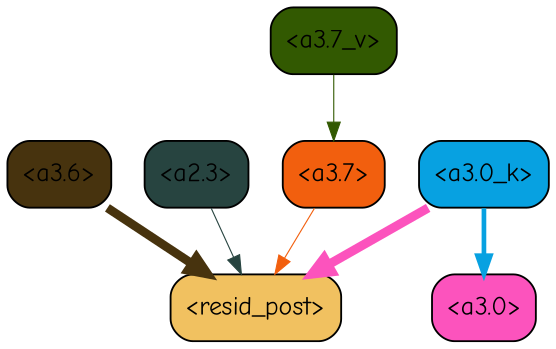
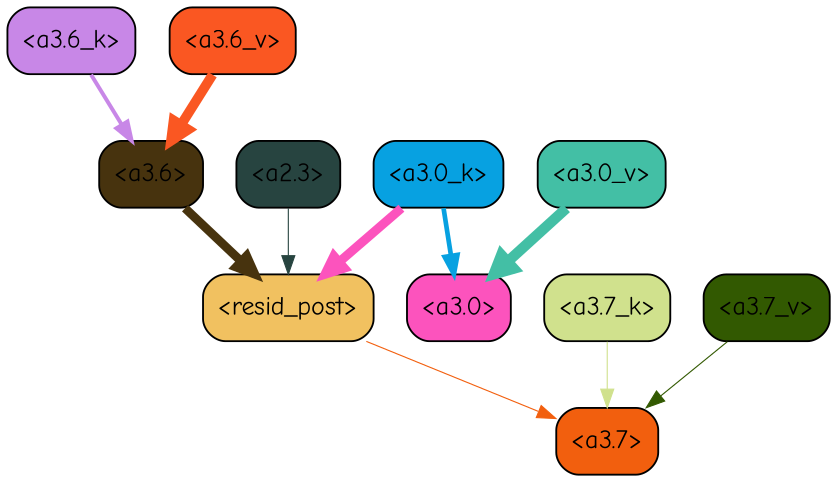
node "<a3.6_k>": added
node "<a3.6_v>": added
node "<a3.0_v>": added
edge "<a3.7>" -> "<resid_post>": reversed
node "<a3.7_k>": added
